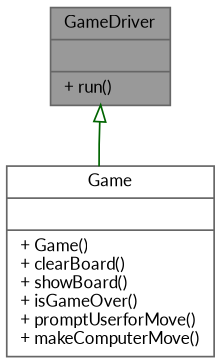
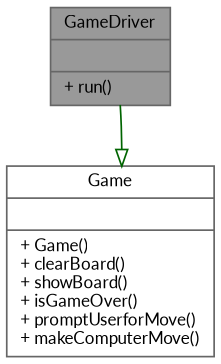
edge "Game" -> "GameDriver": reversed
